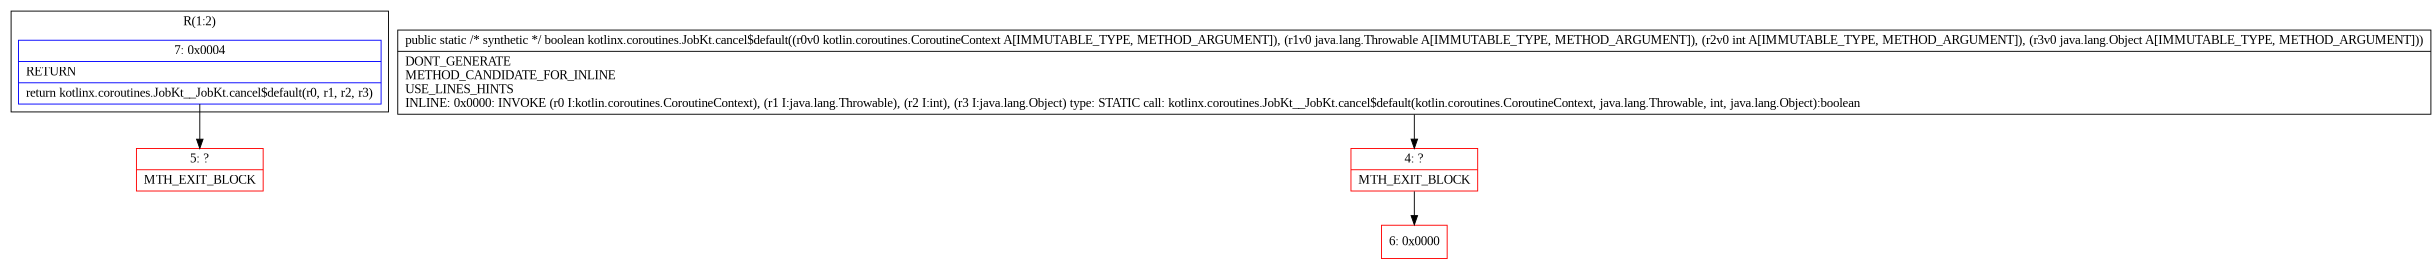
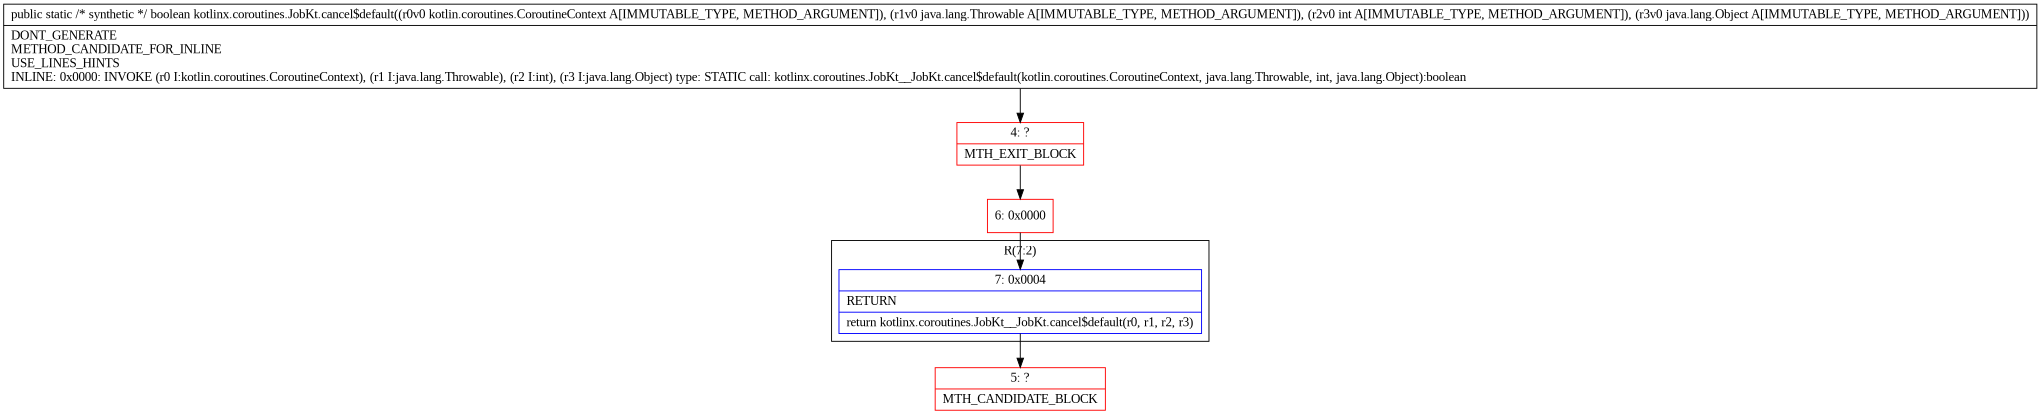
cluster "R(1:2)": label "R(1:2)" -> "R(7:2)"
node "5: ?": text "MTH_EXIT_BLOCK" -> "MTH_CANDIDATE_BLOCK"
edge "6: 0x0000" -> "7: 0x0004": added
